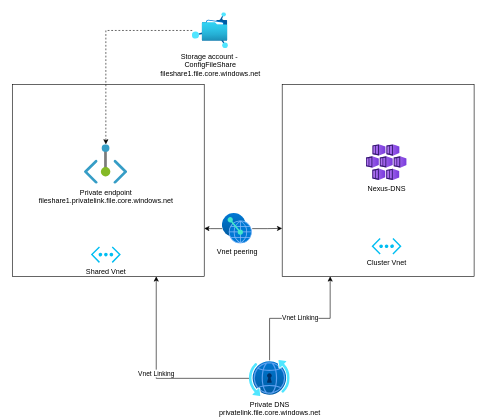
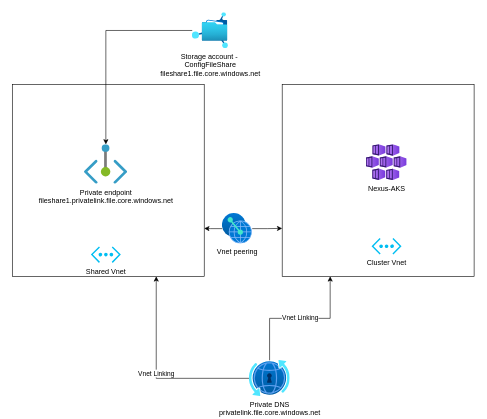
edge "Storage account - ConfigFileShare fileshare1.file.core.windows.net" -> "Private endpoint fileshare1.privatelink.file.core.windows.net": style dashed -> solid
node "Nexus-DNS": label "Nexus-DNS" -> "Nexus-AKS"
